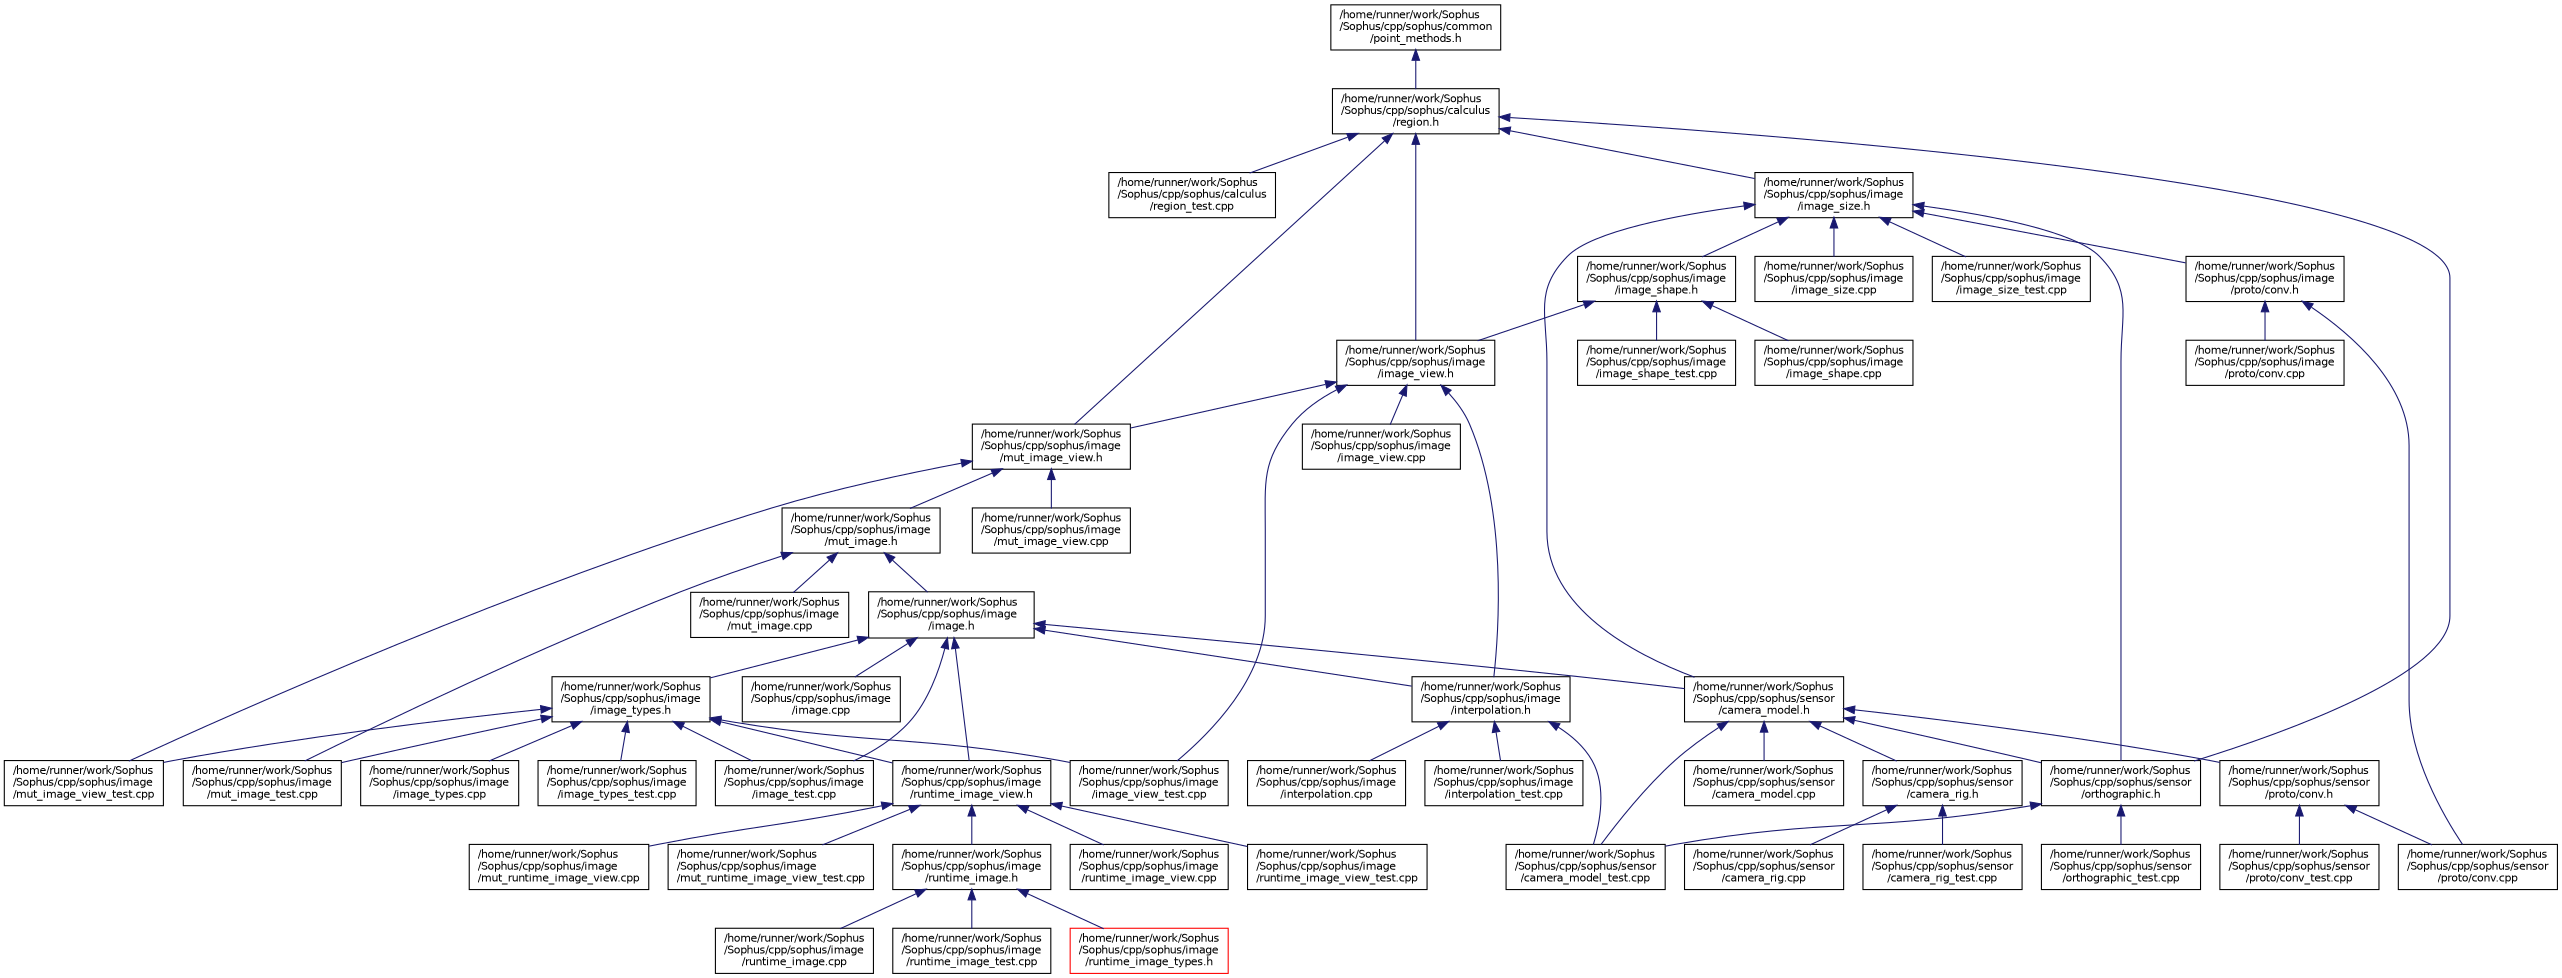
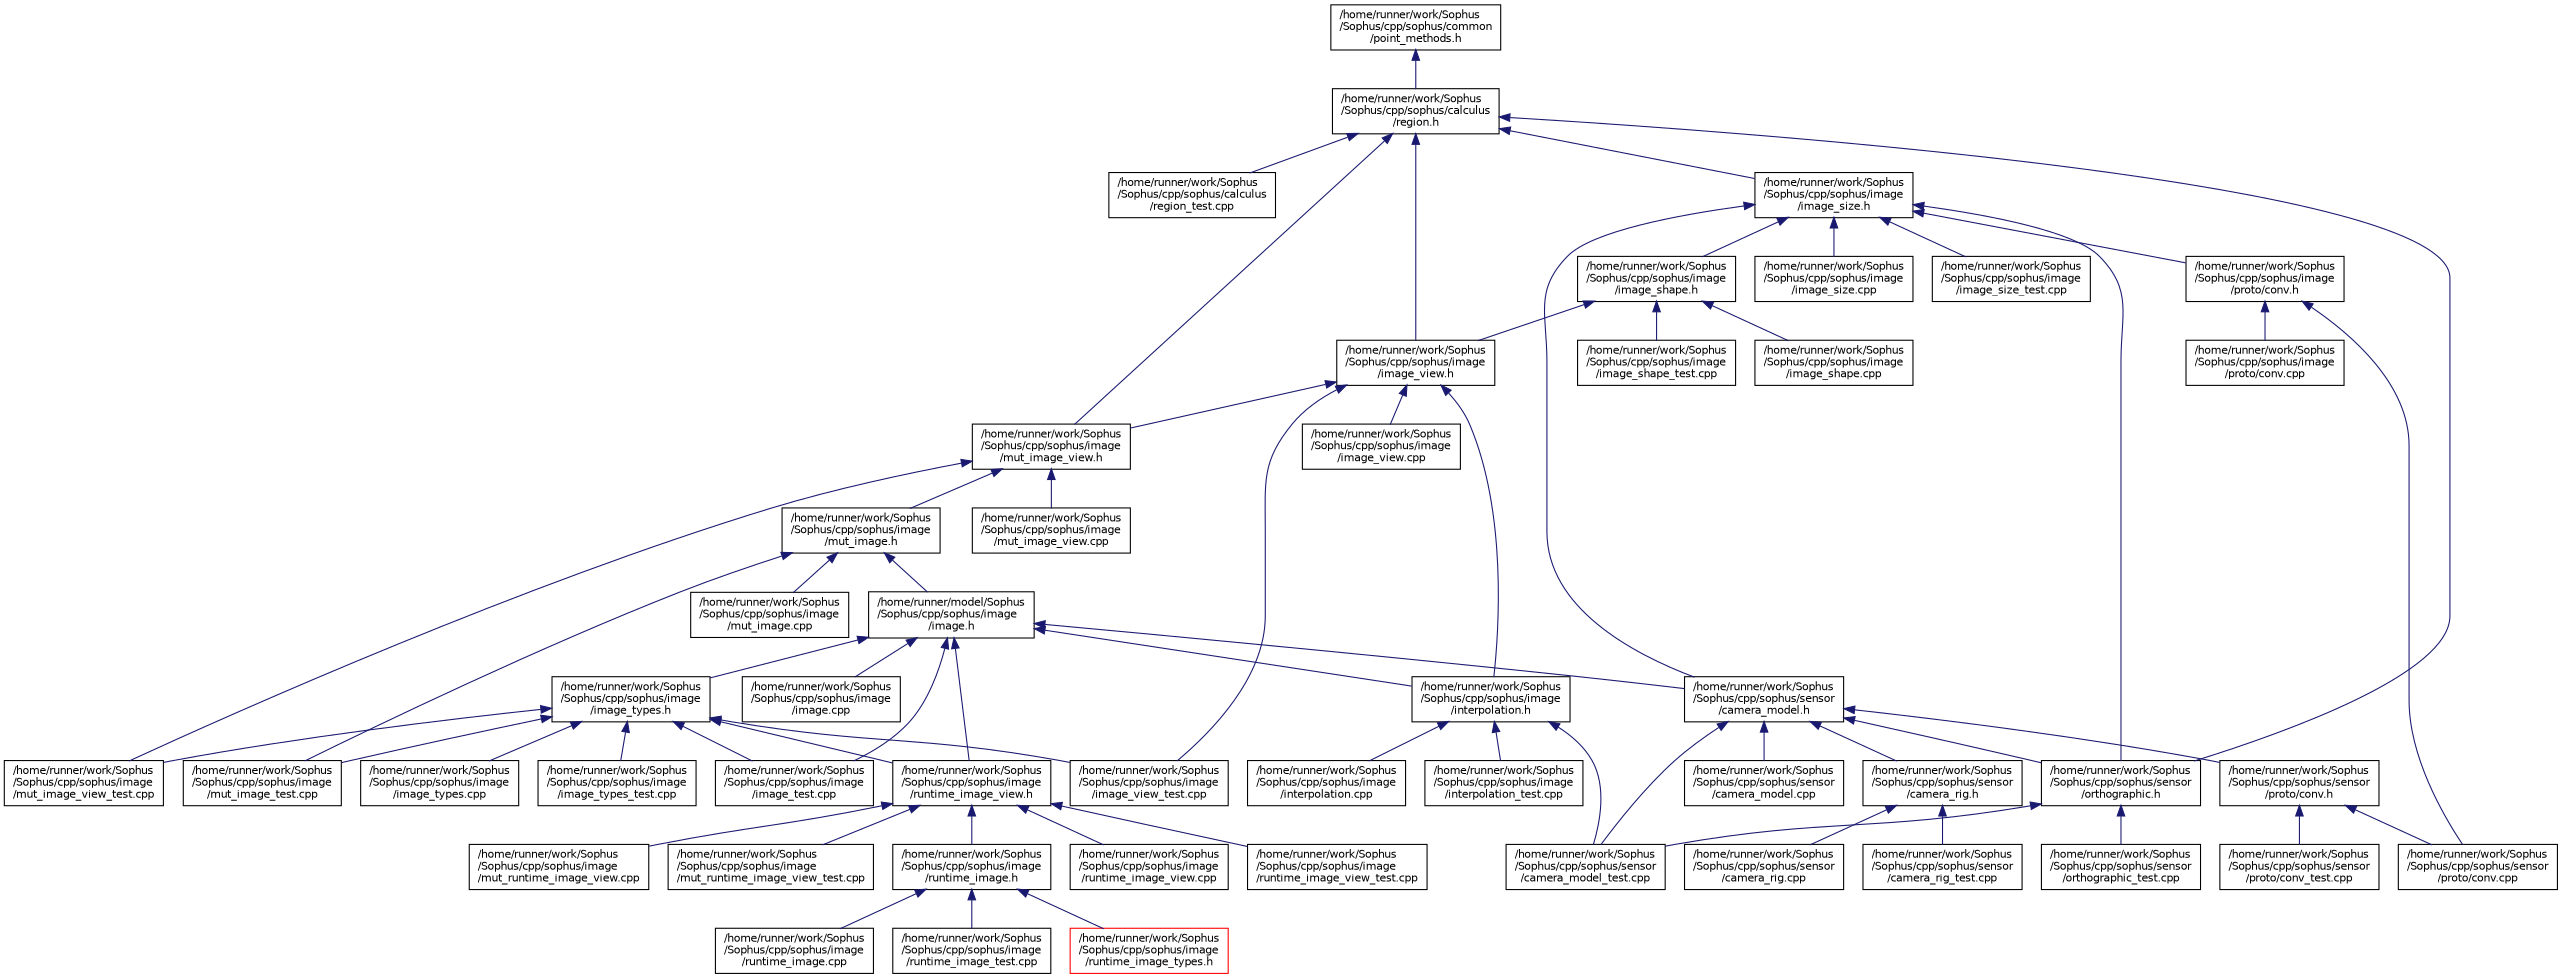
node "/home/runner/work/Sophus /Sophus/cpp/sophus/image /image.h": label "/home/runner/work/Sophus /Sophus/cpp/sophus/image /image.h" -> "/home/runner/model/Sophus /Sophus/cpp/sophus/image /image.h"
